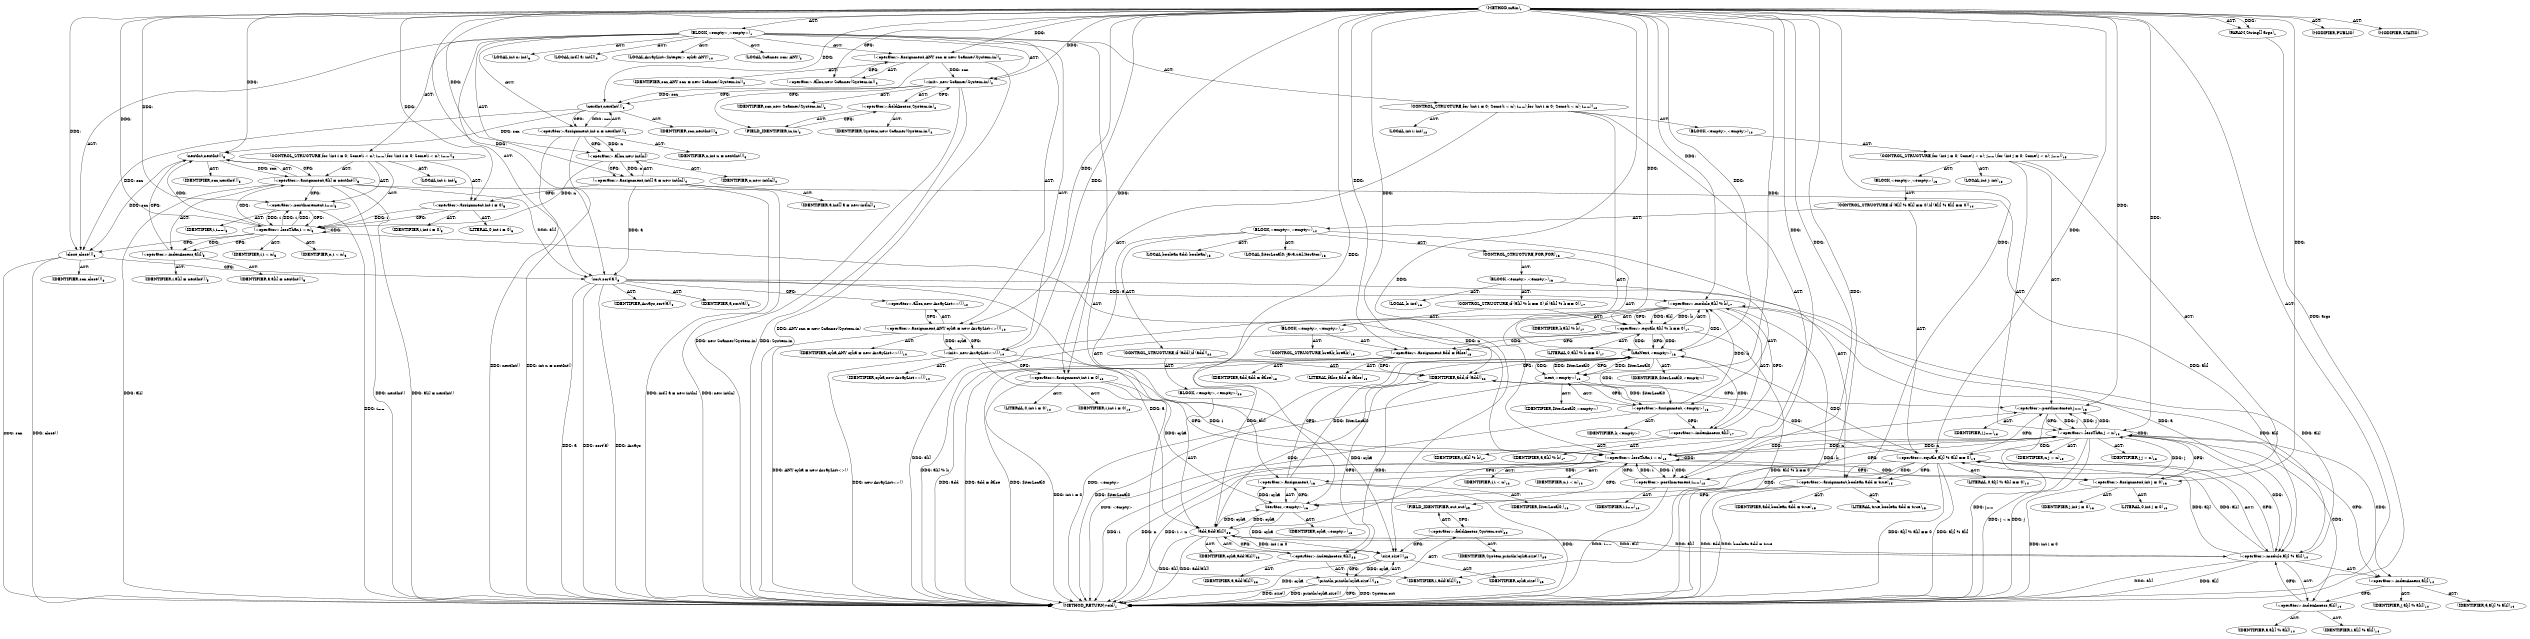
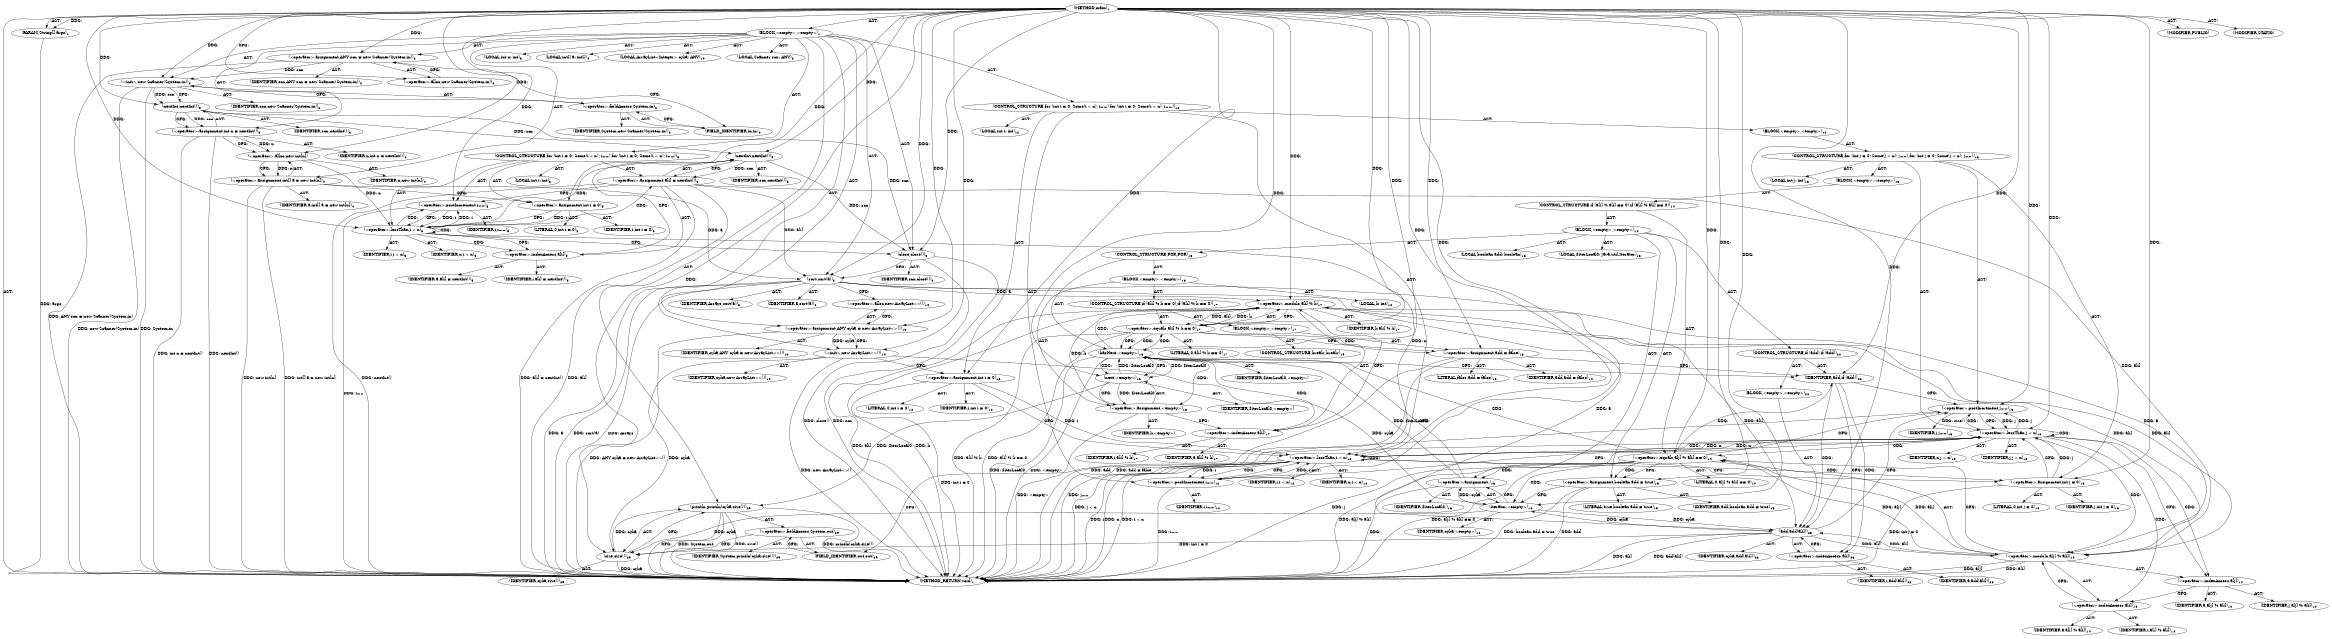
edge "(METHOD,main)" -> "(IDENTIFIER,i,add(a[i]))": now "(METHOD,main)" -> "(add,add(a[i]))"
node "(IDENTIFIER,add,add = false)": text "18" -> "14"
edge "(<operator>.postIncrement,j++)" -> "(IDENTIFIER,j,j++)": label "AST: " -> "DDG: size()"
edge "(next,<empty>)" -> "(METHOD_RETURN,void)": now "(next,<empty>)" -> "(println,println(cyka.size()))"
